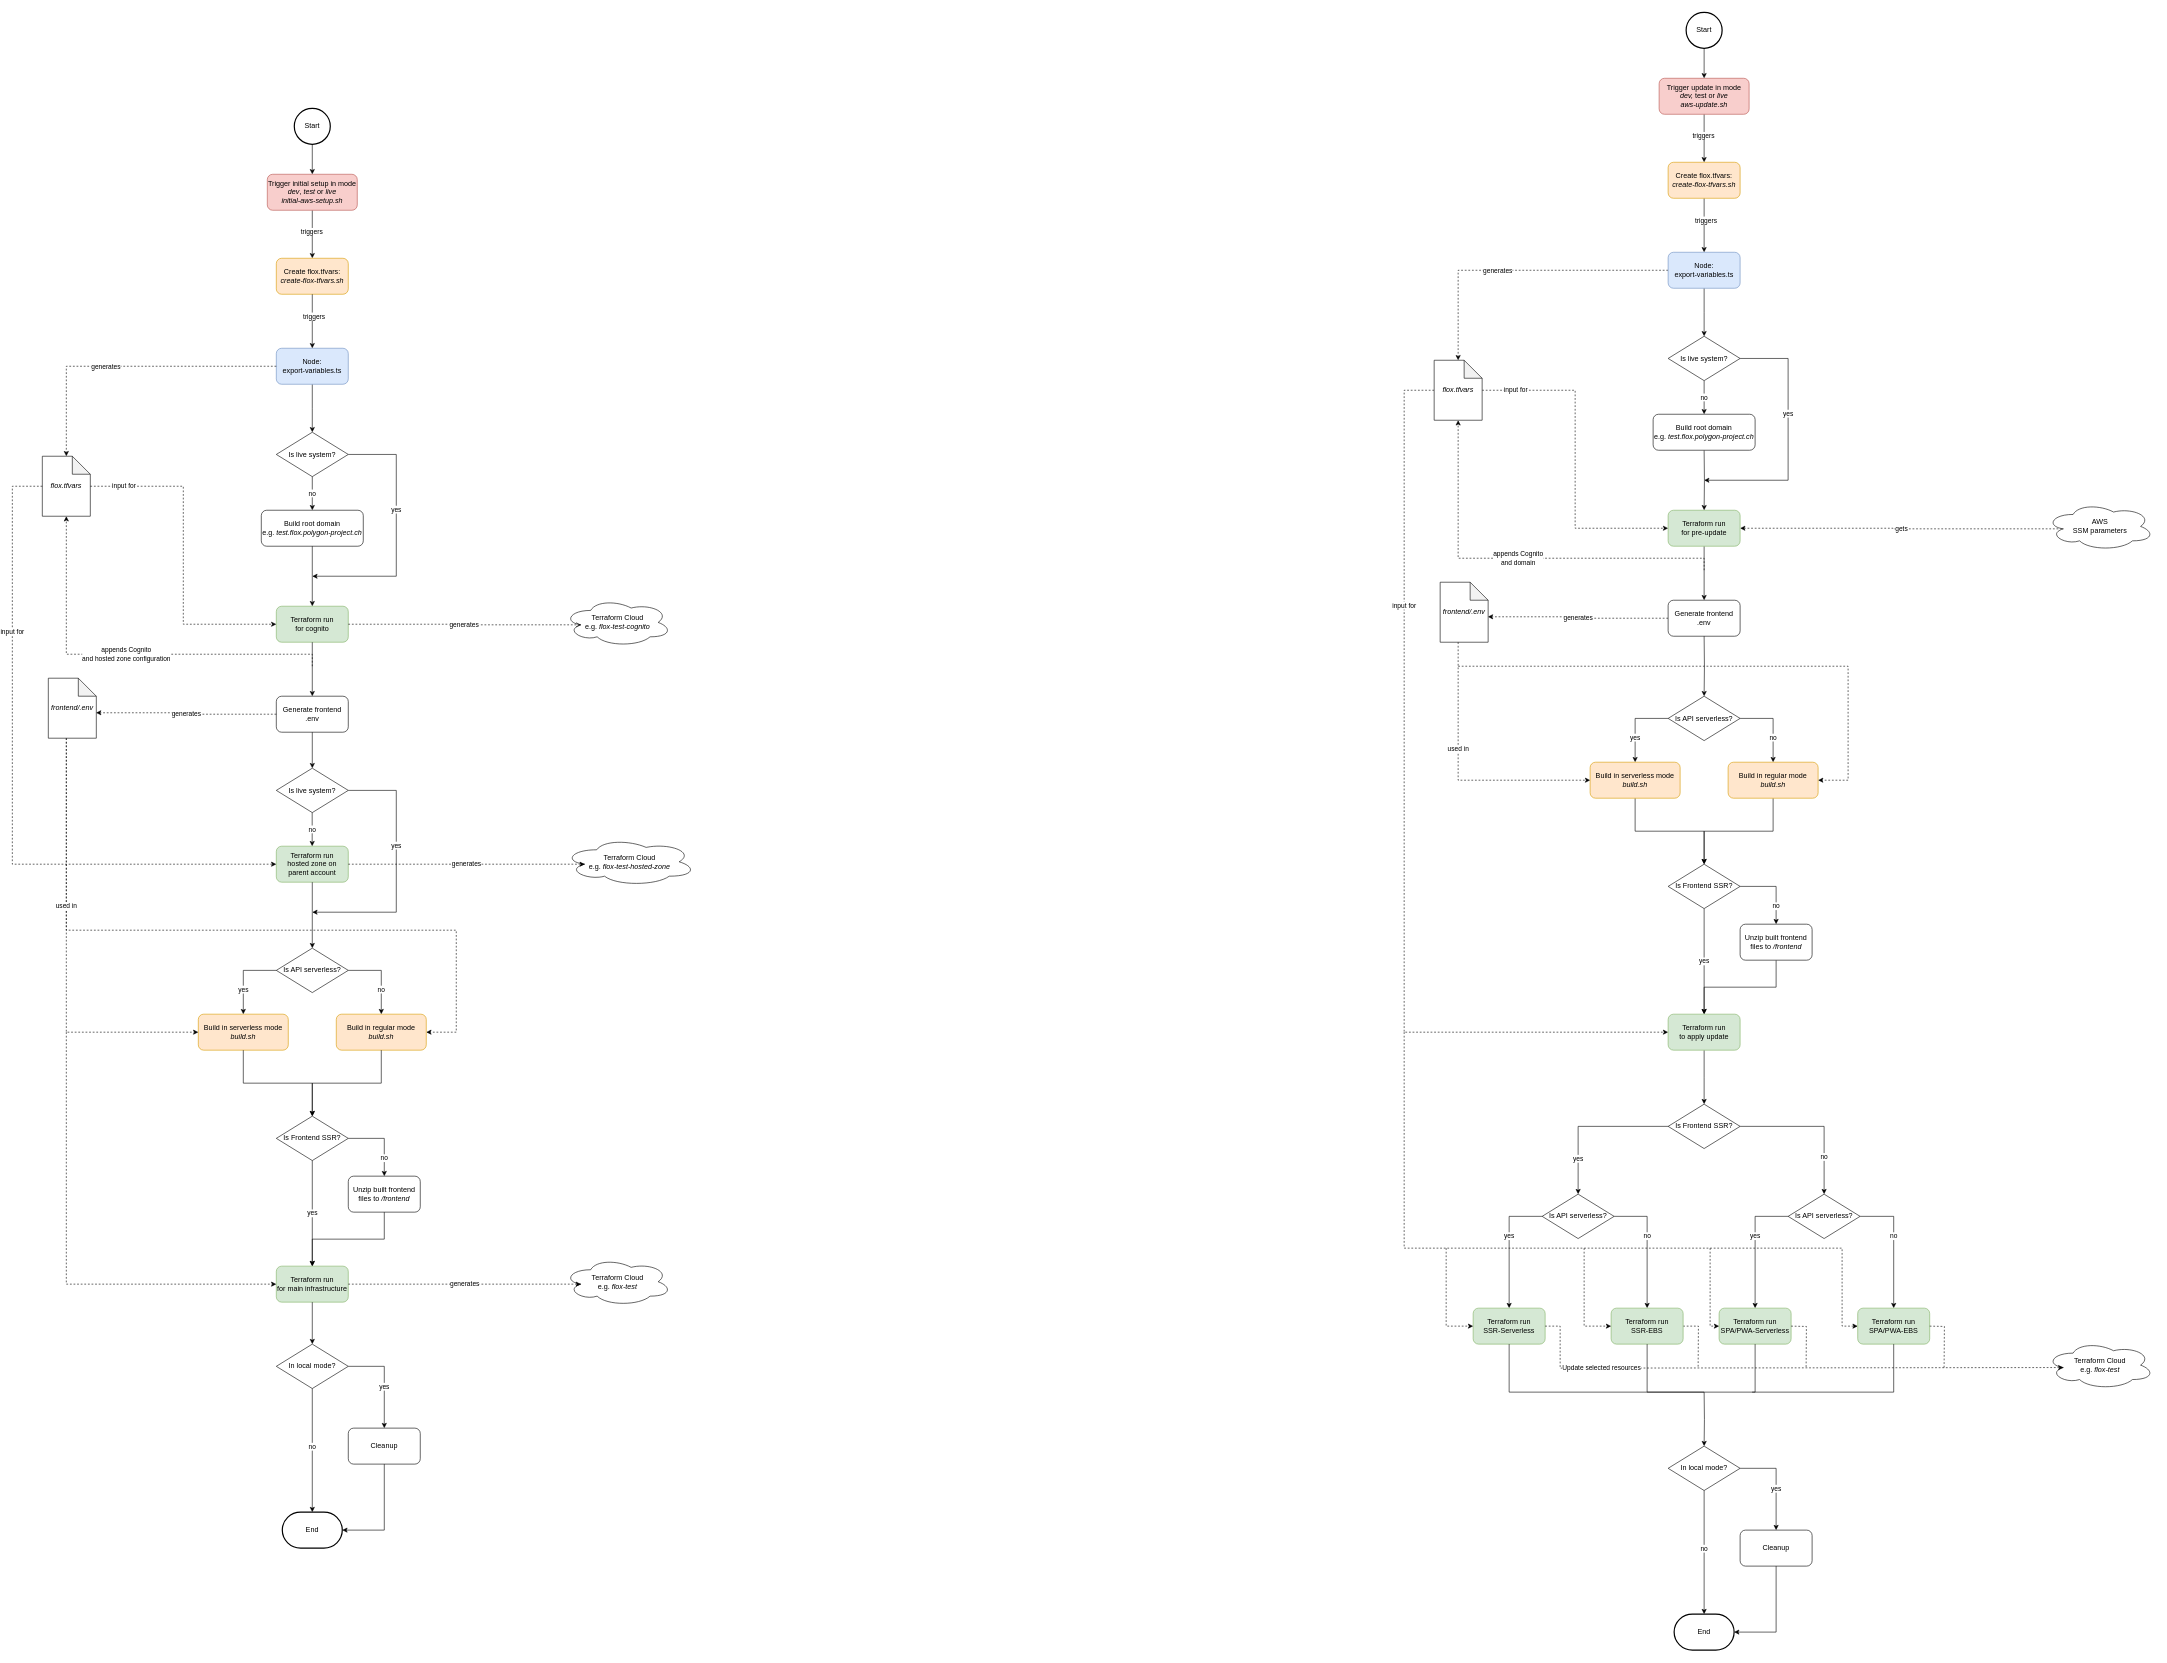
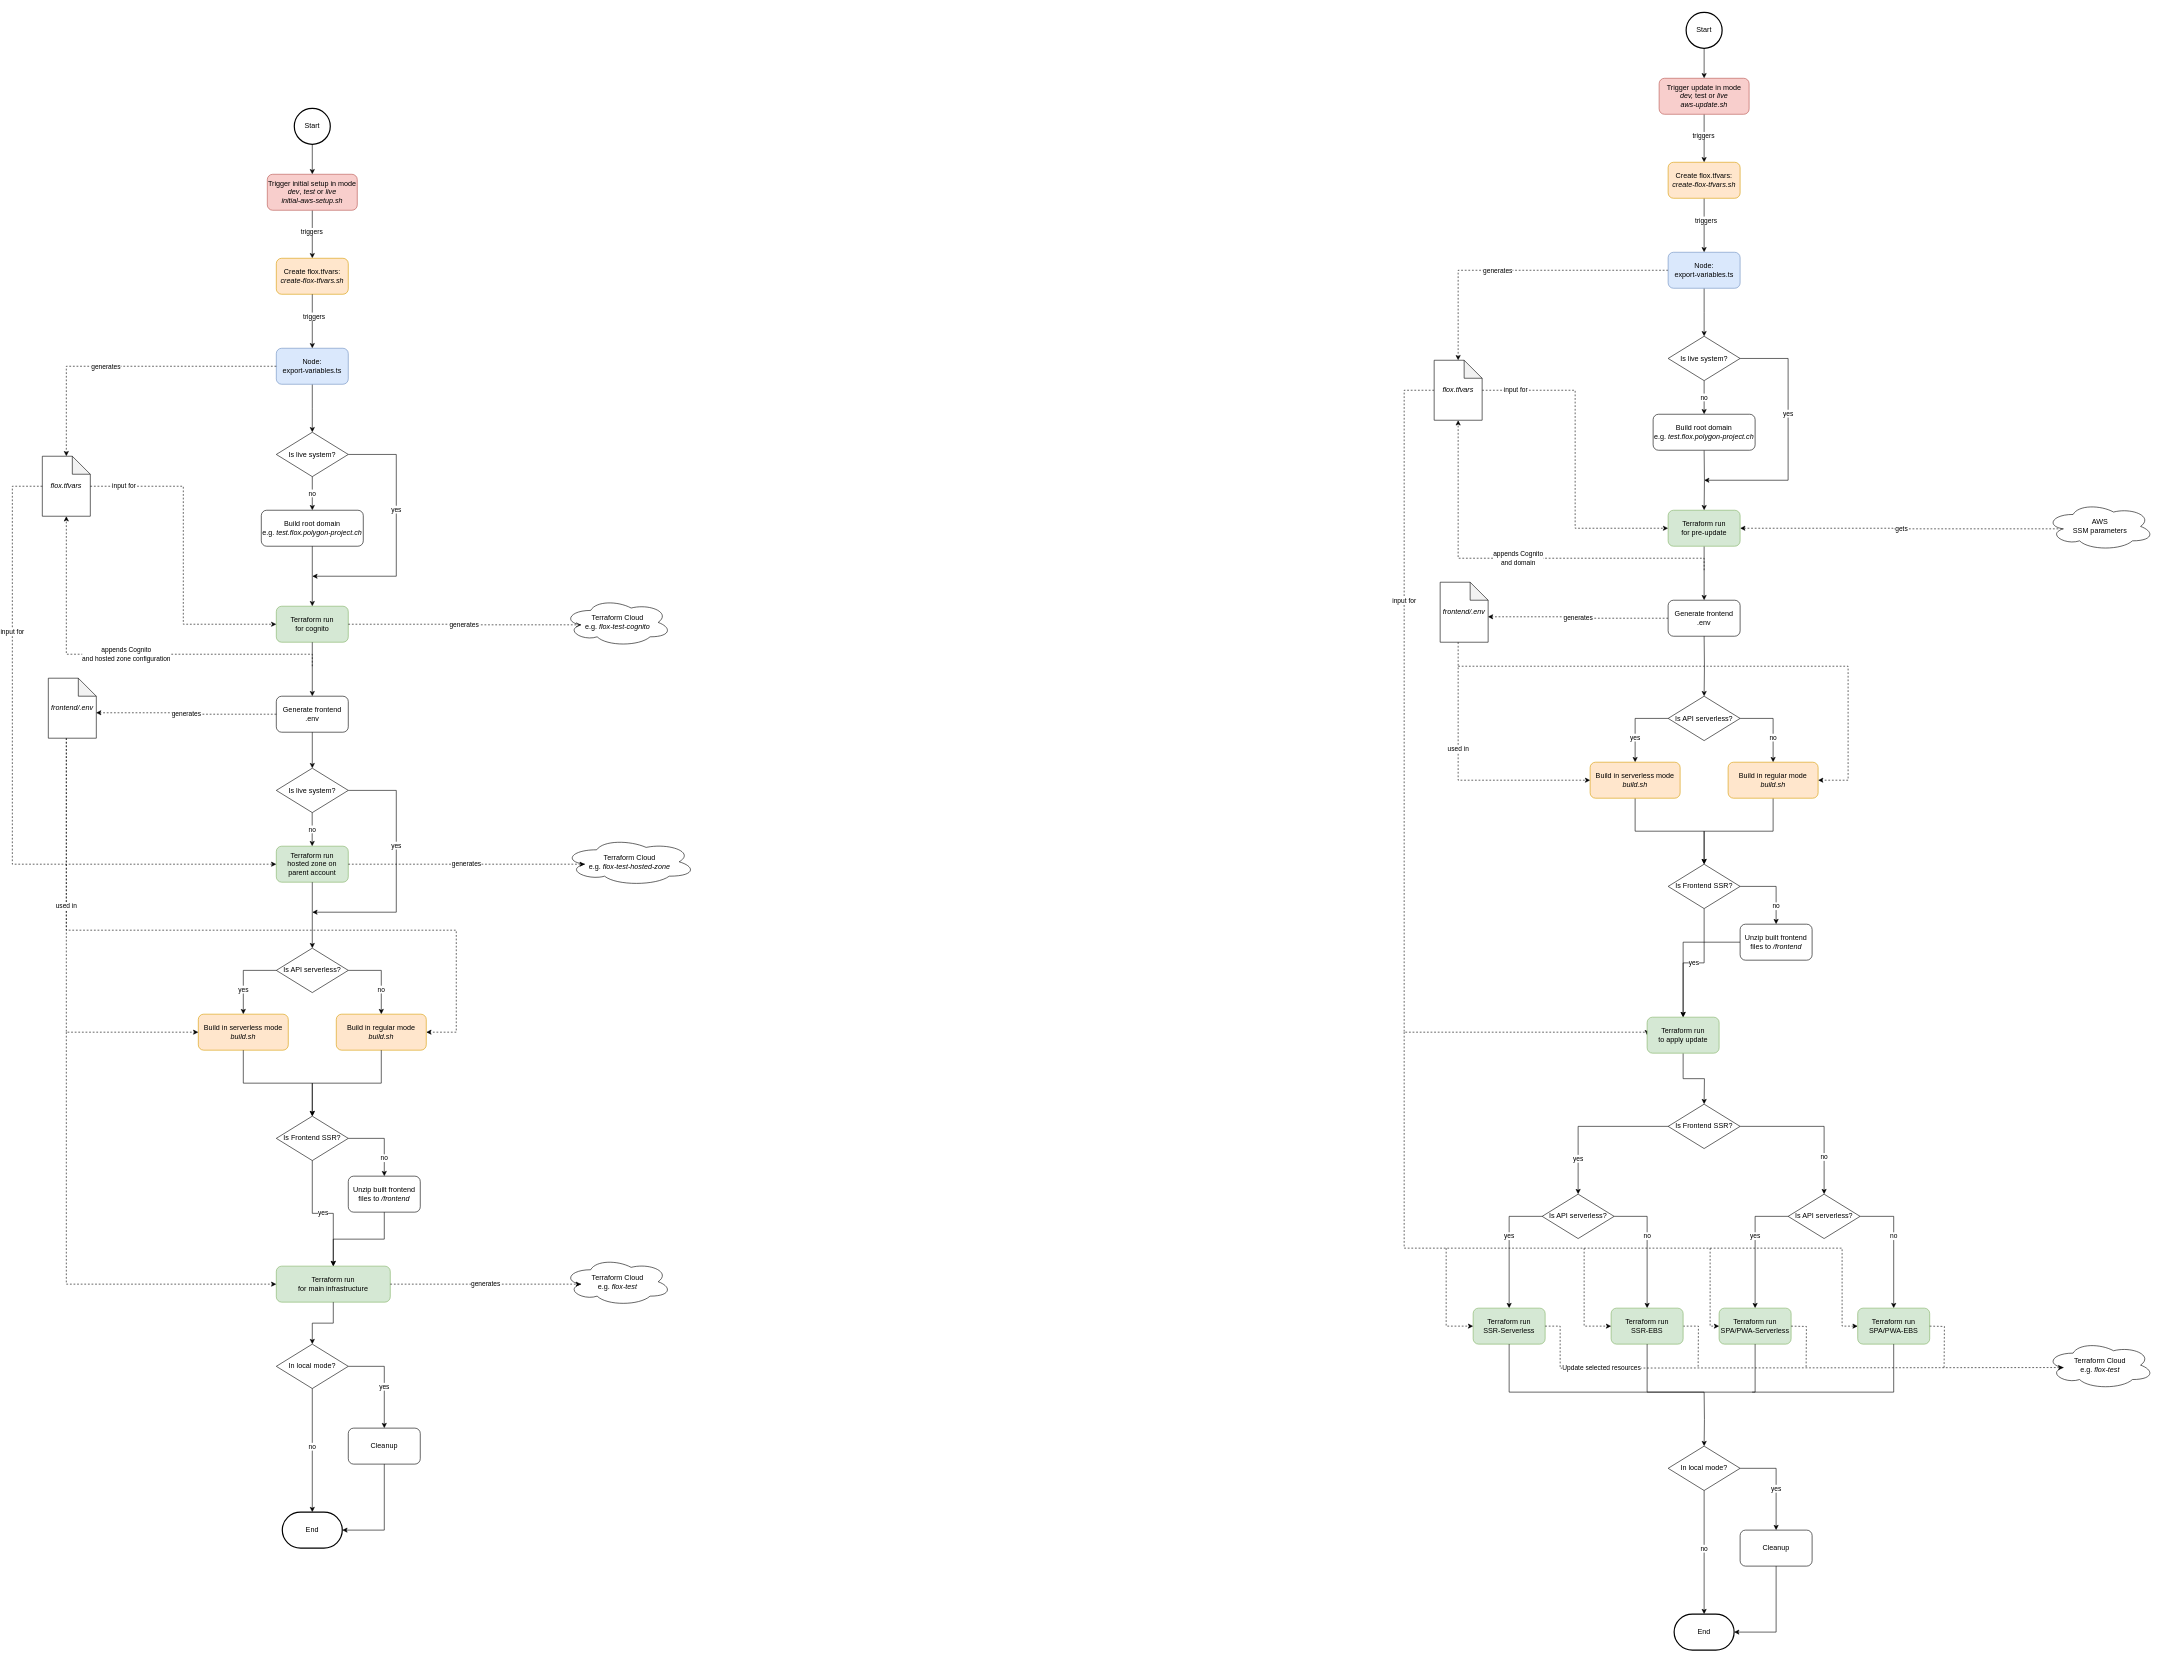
node "Terraform run to apply update": moved (1704, 1032) -> (1683, 1035)
node "Terraform run for main infrastructure": size 72x36 -> 114x36
